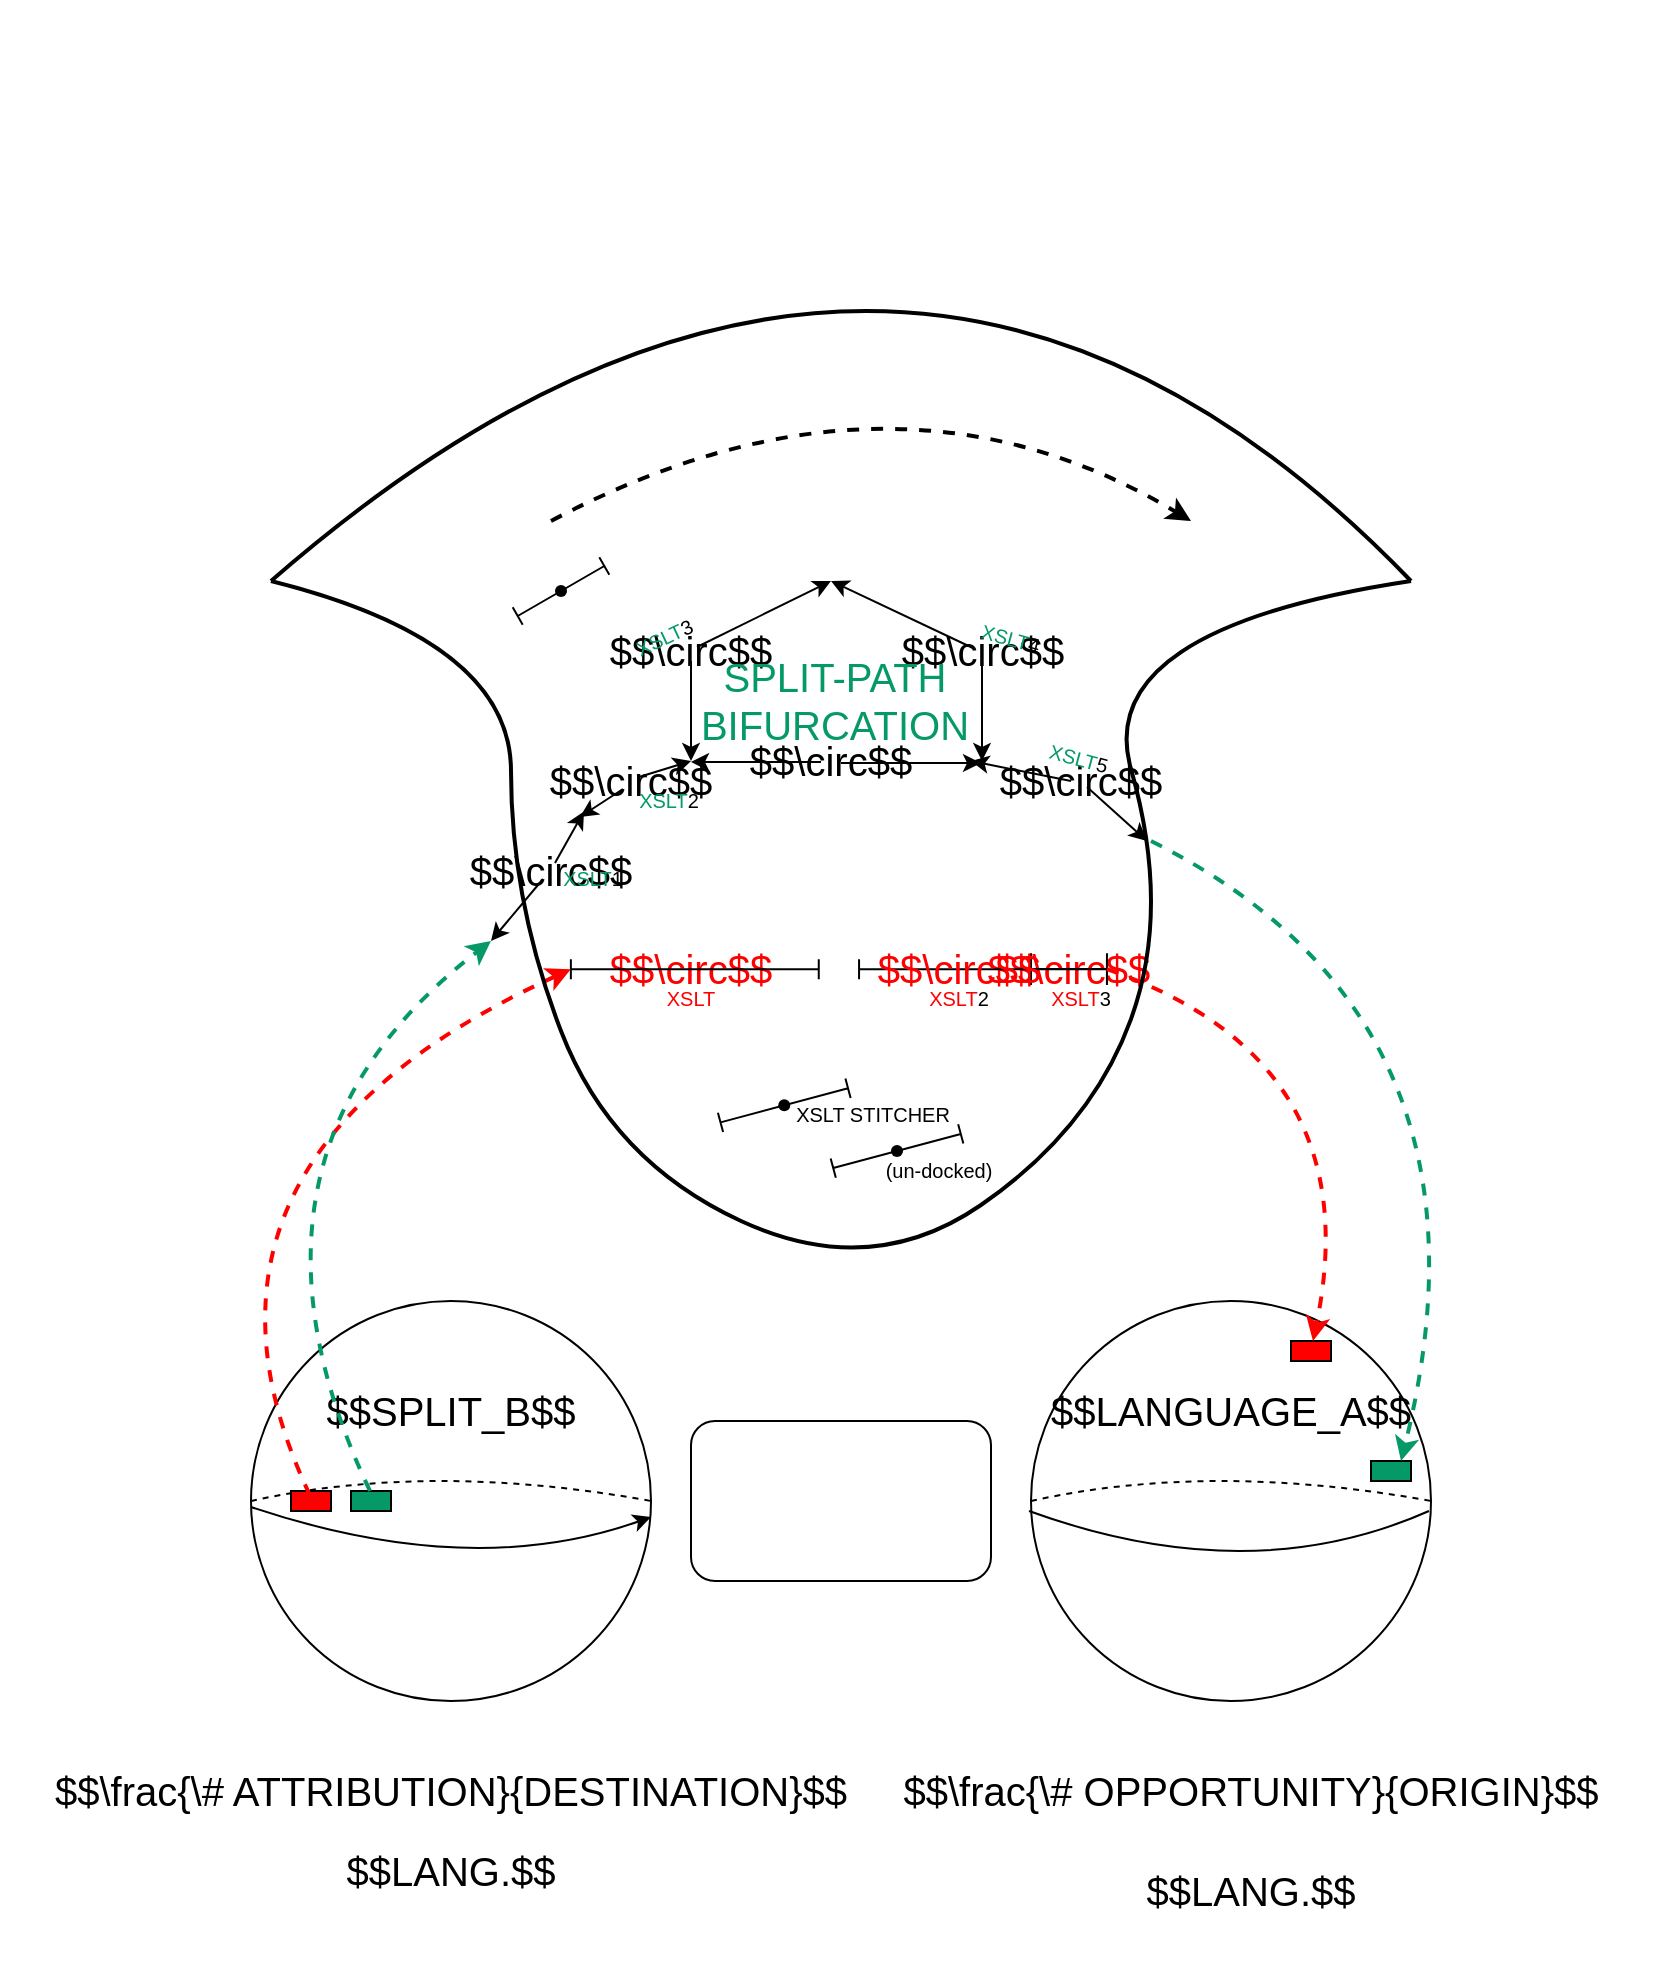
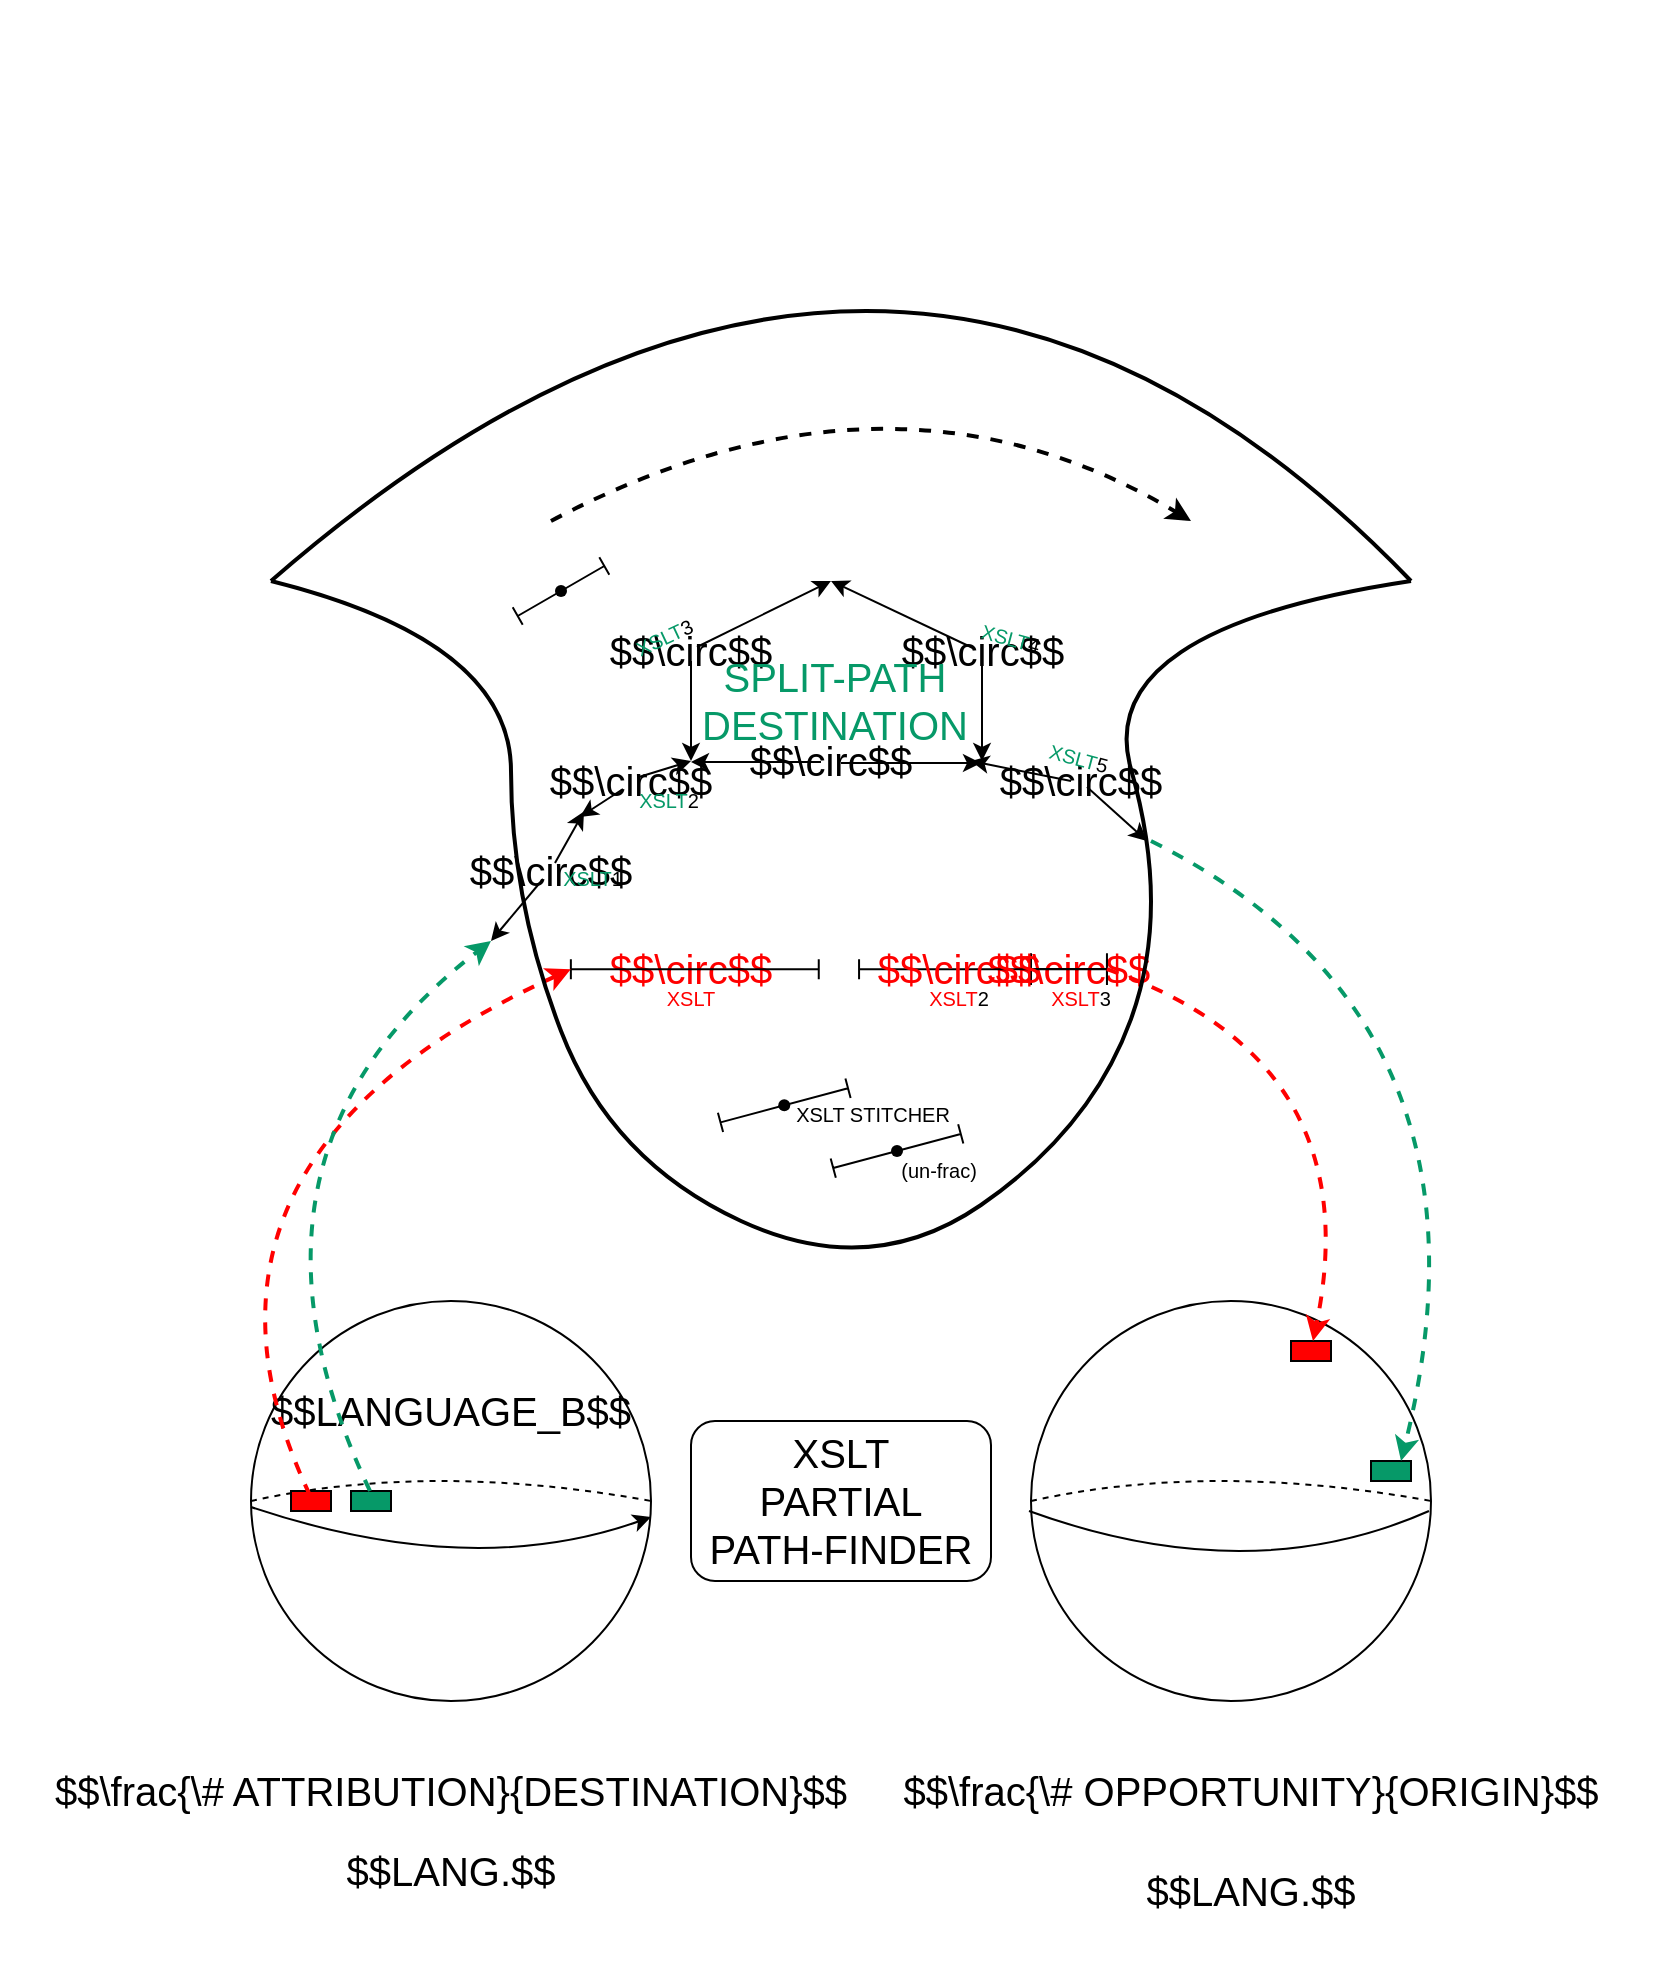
node "SPLIT-PATH BIFURCATION": label "SPLIT-PATH BIFURCATION" -> "SPLIT-PATH DESTINATION"
node "(un-docked)": label "(un-docked)" -> "(un-frac)"
node "$$SPLIT_B$$": label "$$SPLIT_B$$" -> "$$LANGUAGE_B$$"
node "$$LANGUAGE_A$$": removed
node "XSLT PARTIAL PATH-FINDER": added
